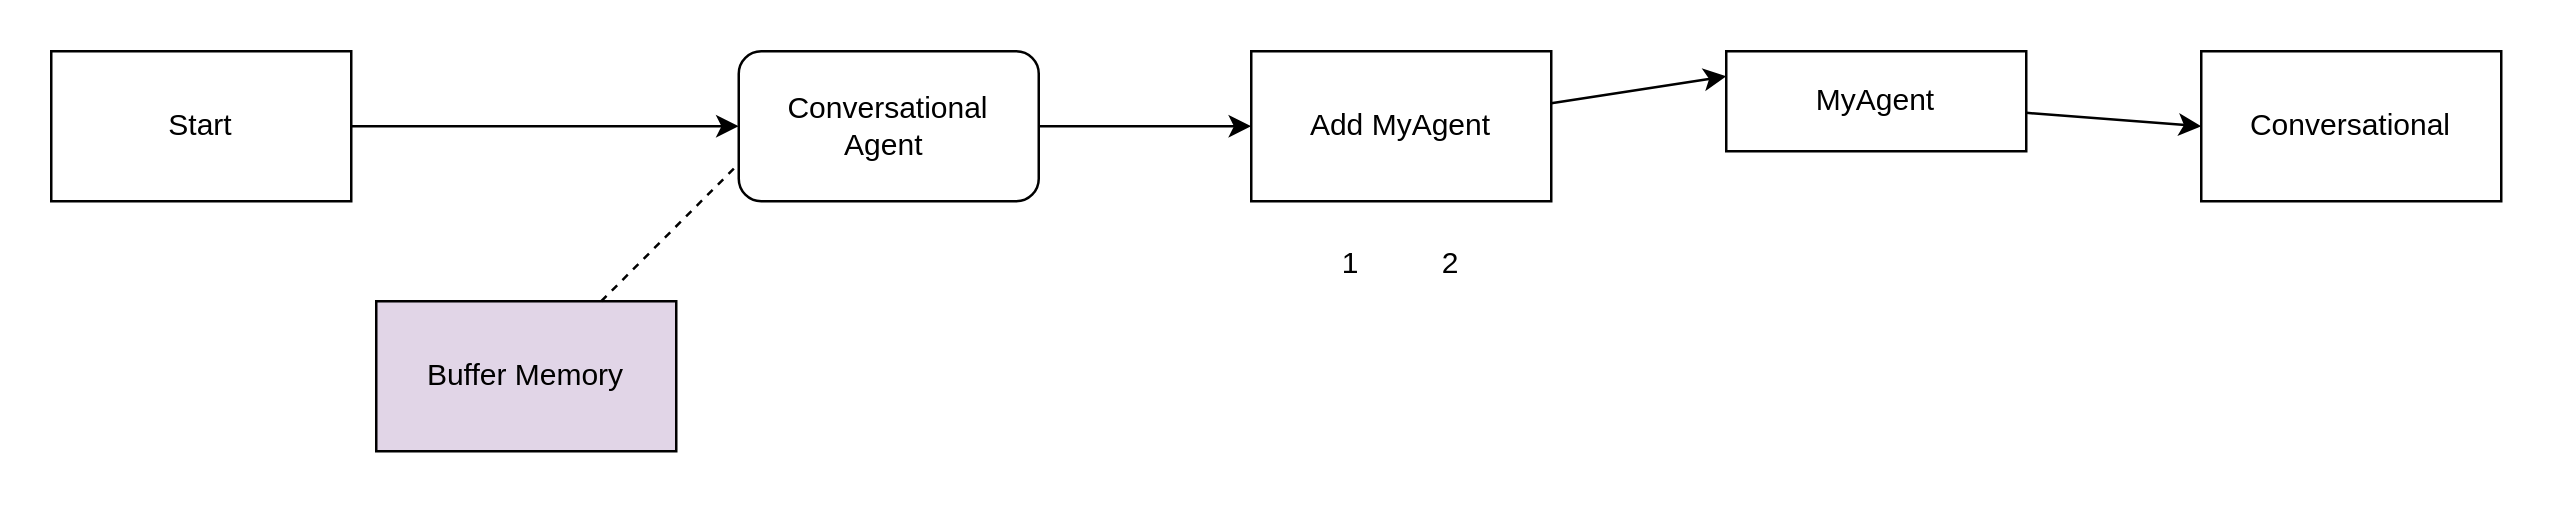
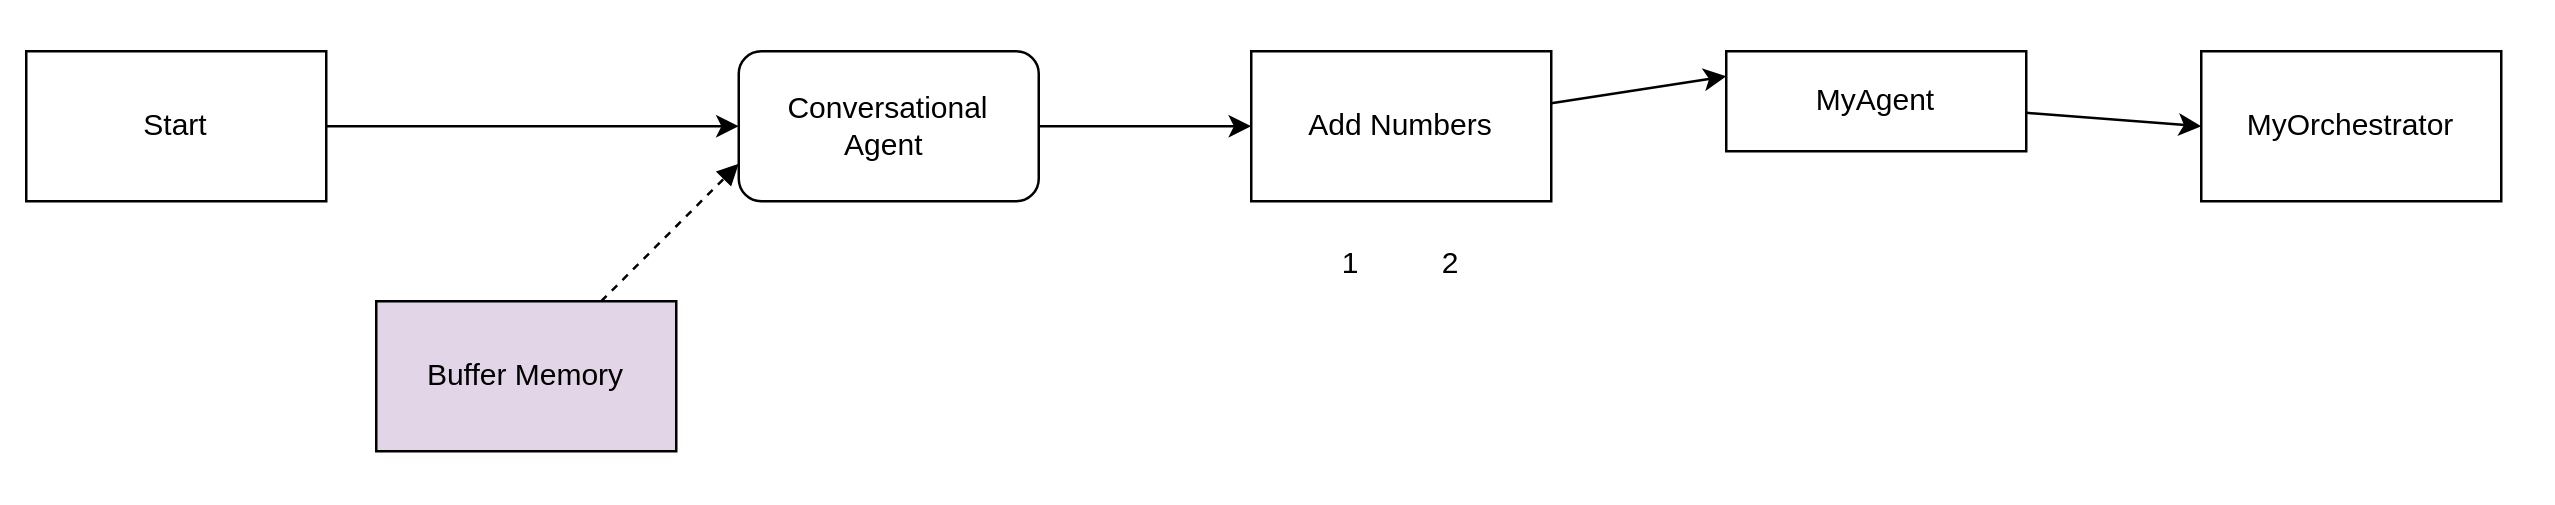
node "Start": moved (201, 126) -> (176, 126)
node "Add MyAgent": label "Add MyAgent" -> "Add Numbers"
node "Conversational": label "Conversational" -> "MyOrchestrator"
edge "Conversational Agent" -- "Buffer Memory": arrowhead none -> block
